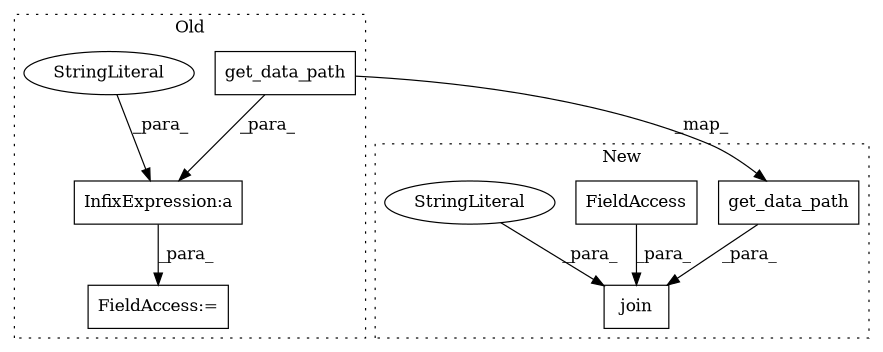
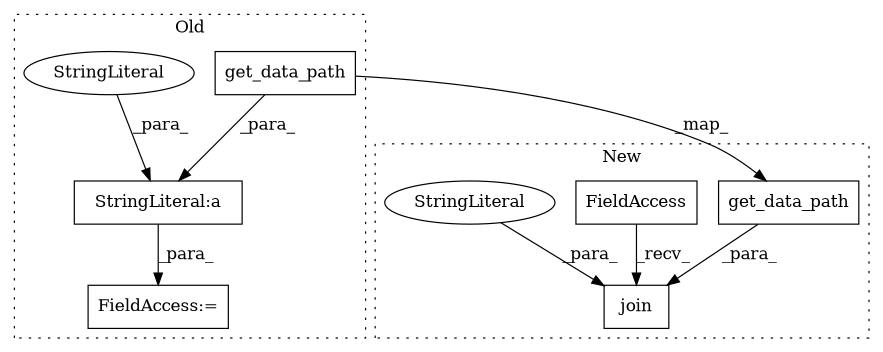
node "InfixExpression:a": label "InfixExpression:a" -> "StringLiteral:a"
edge "FieldAccess" -> "join": label "_para_" -> "_recv_"
